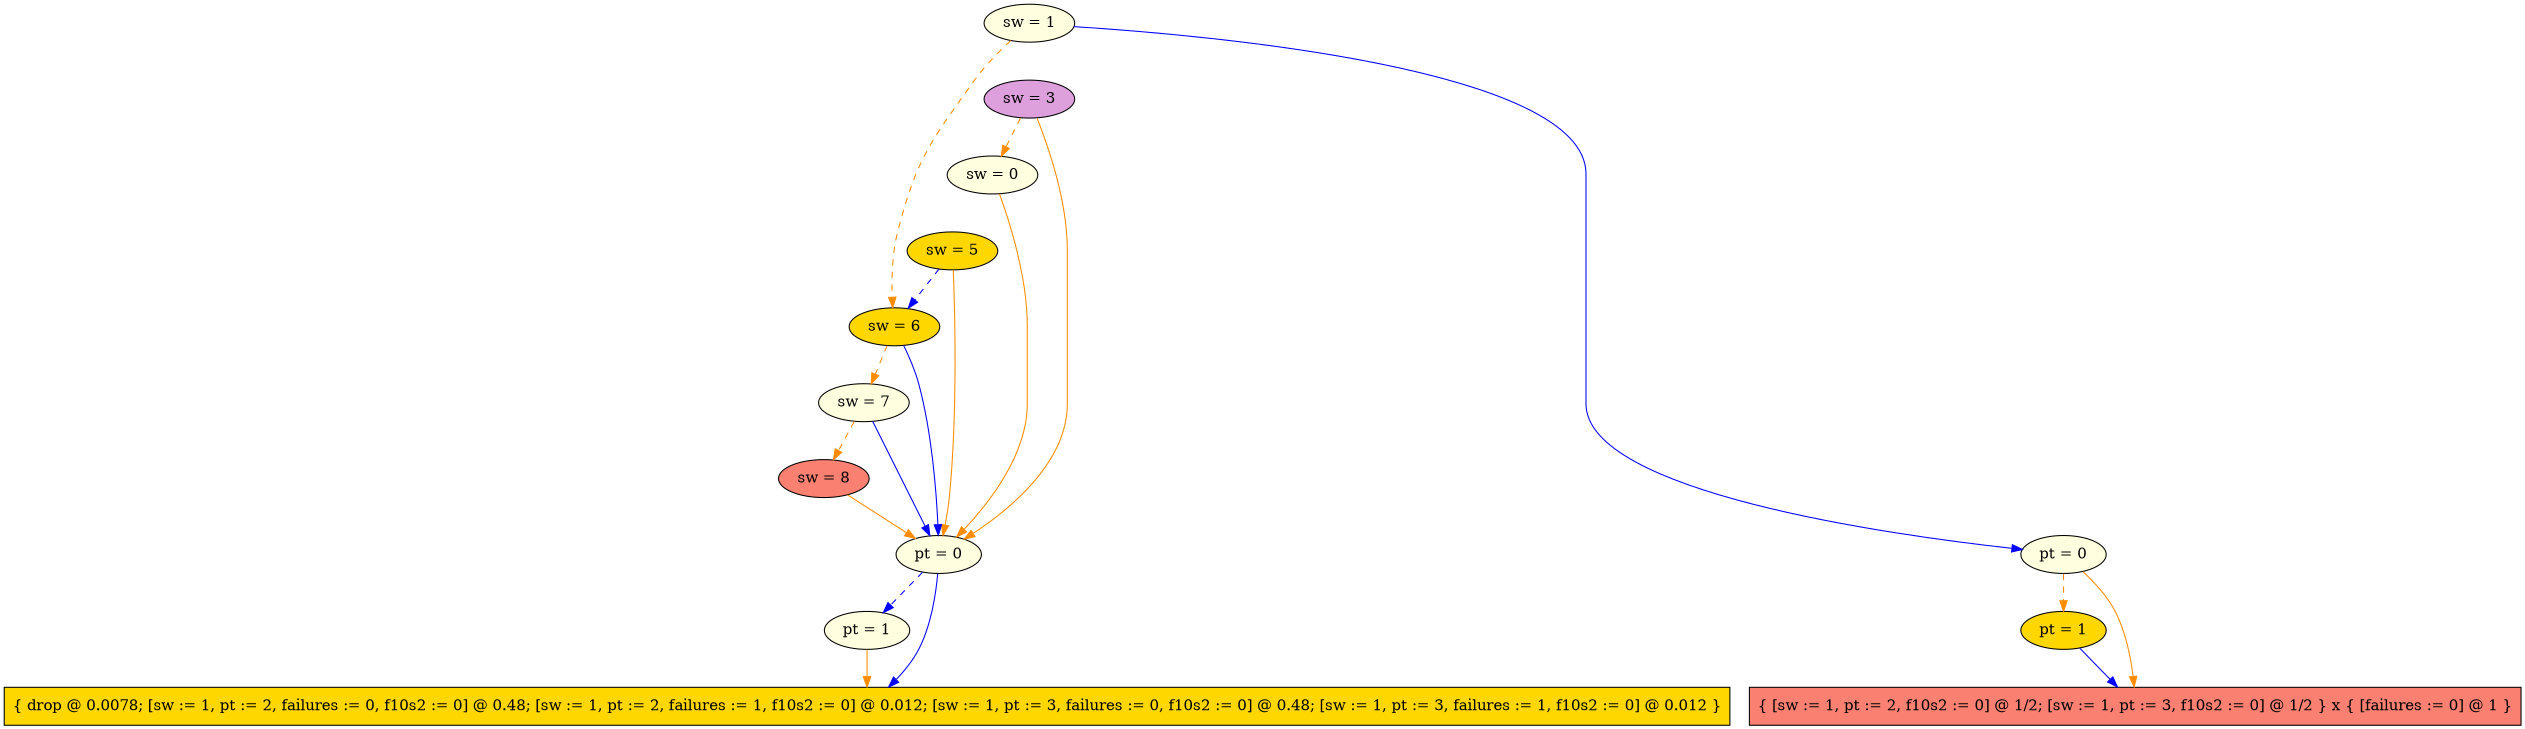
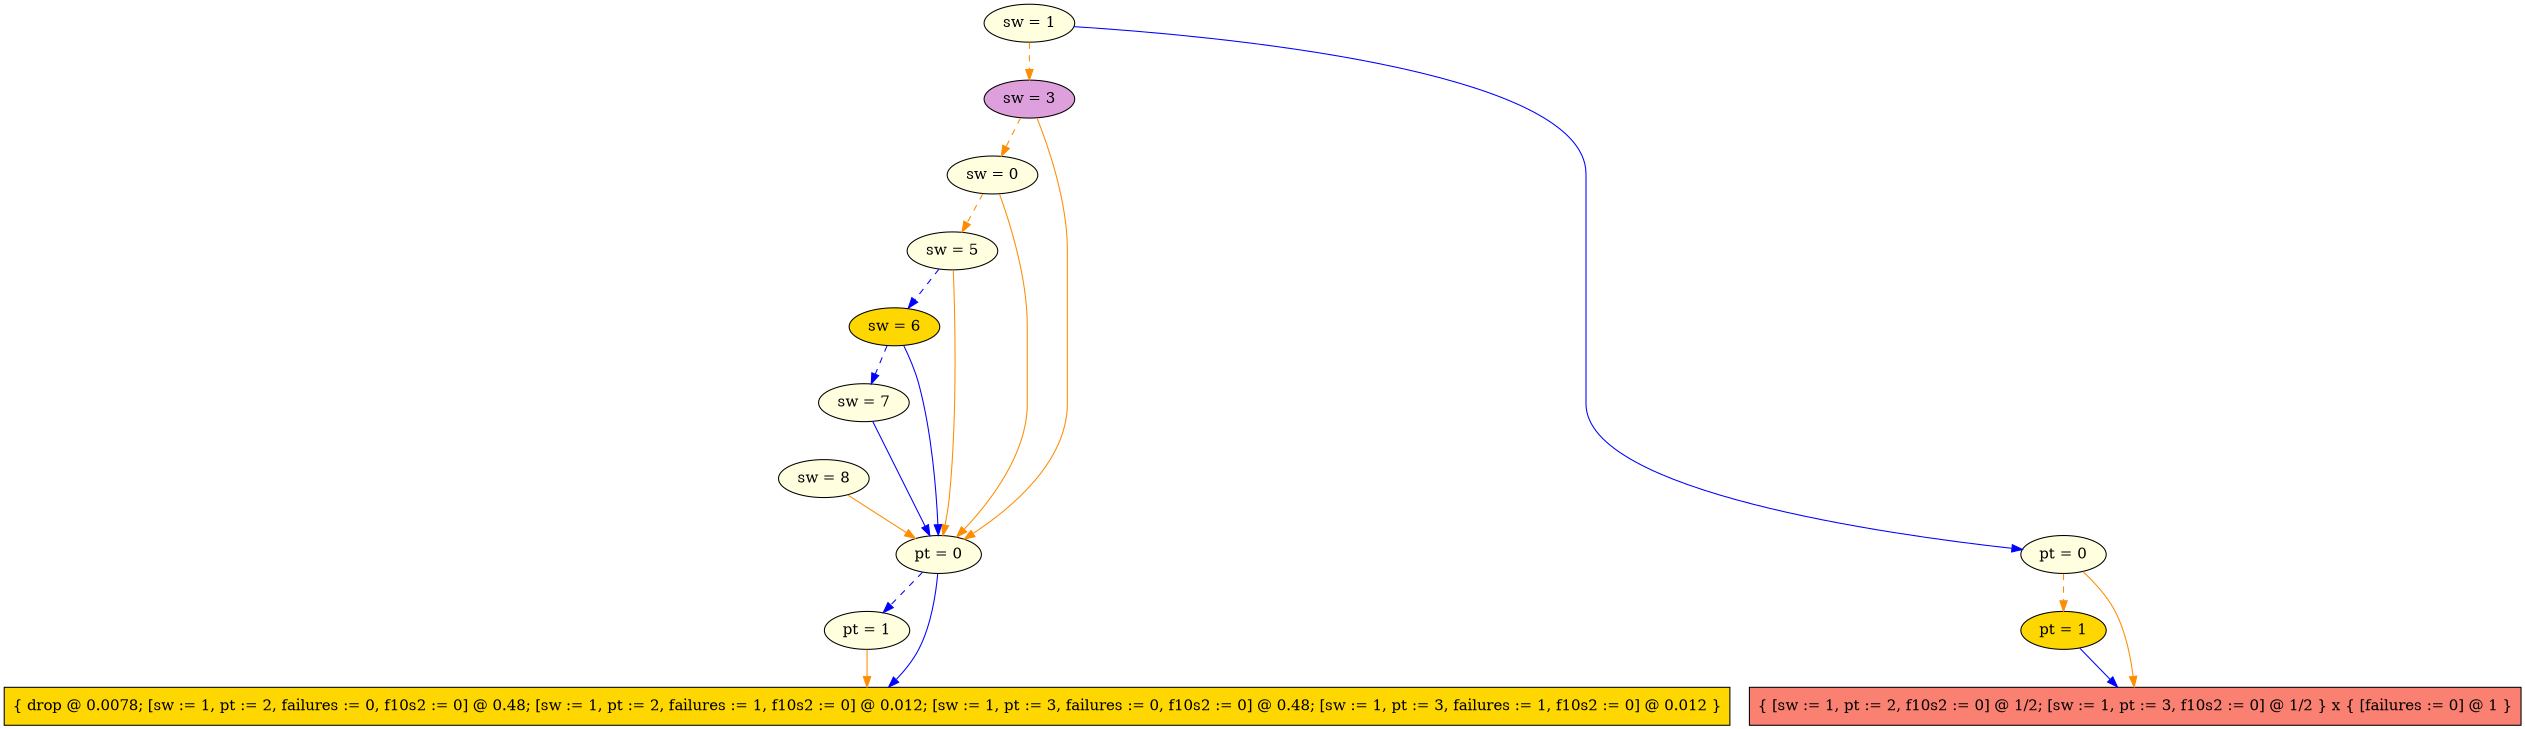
edge "sw = 1" -> "sw = 6": now "sw = 1" -> "sw = 3"
edge "sw = 0" -> "sw = 5": added
node "sw = 5": fillcolor gold -> lightyellow
edge "sw = 6" -> "sw = 7": color darkorange -> blue
edge "sw = 7" -> "sw = 8": removed
node "sw = 8": fillcolor salmon -> lightyellow
